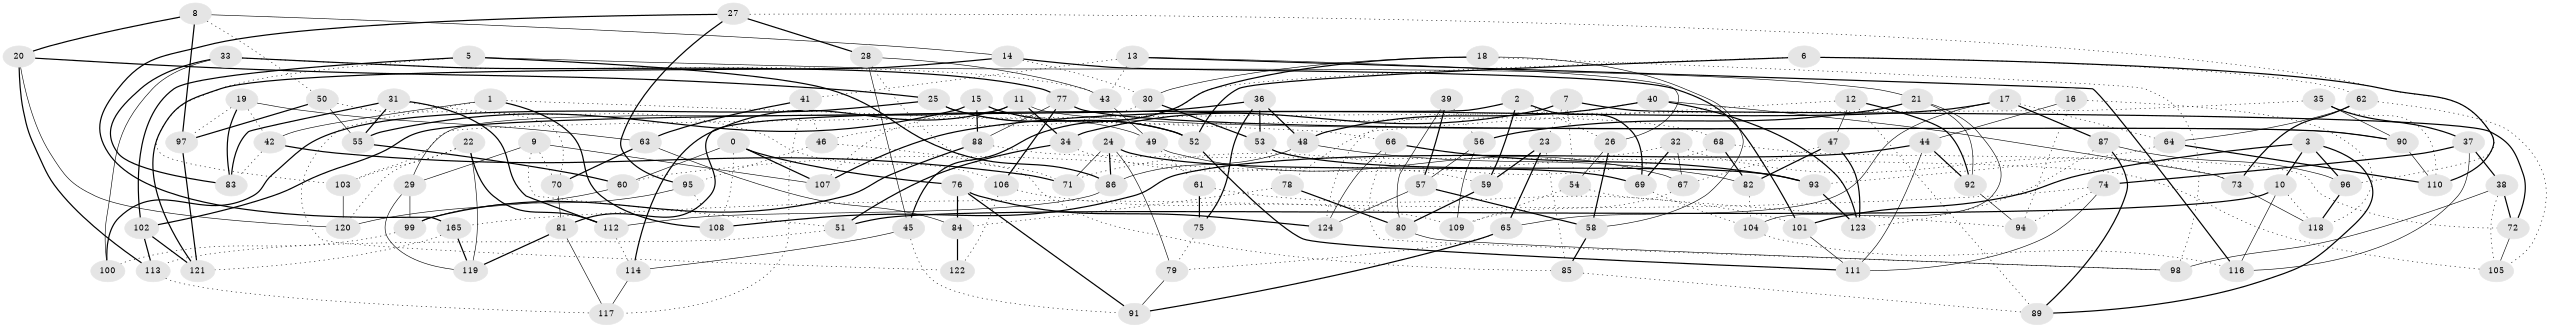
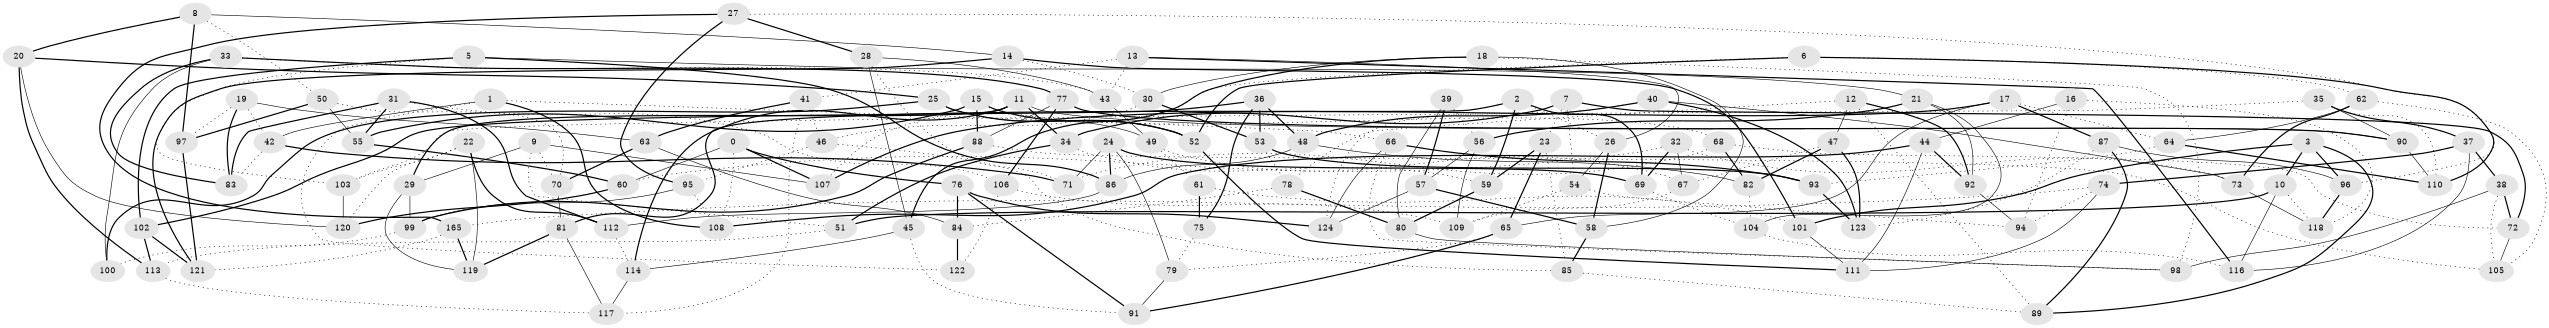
edge "11" -- "29": style solid -> bold
edge "49" -- "67": style solid -> dotted
edge "60" -- "120": style solid -> bold
